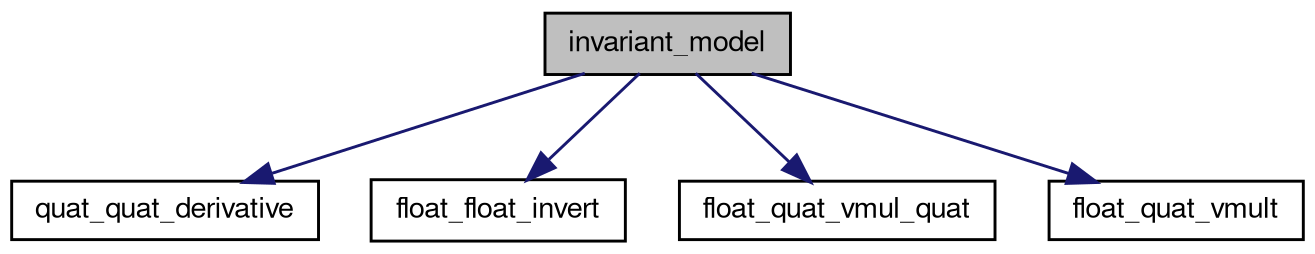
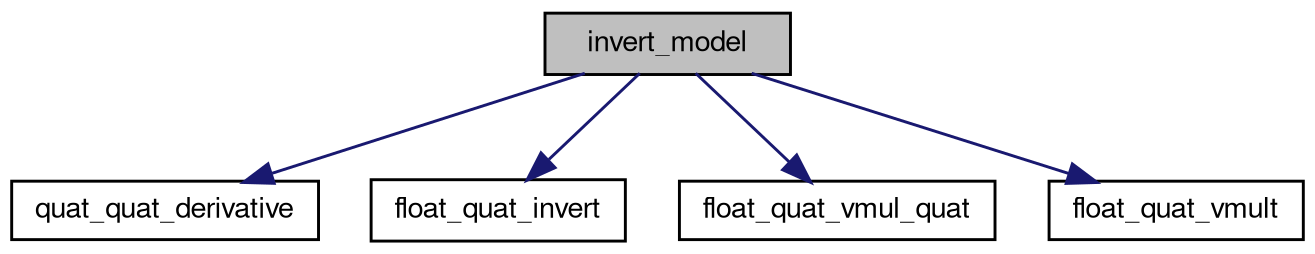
node "invariant_model": label "invariant_model" -> "invert_model"
node "float_float_invert": label "float_float_invert" -> "float_quat_invert"
